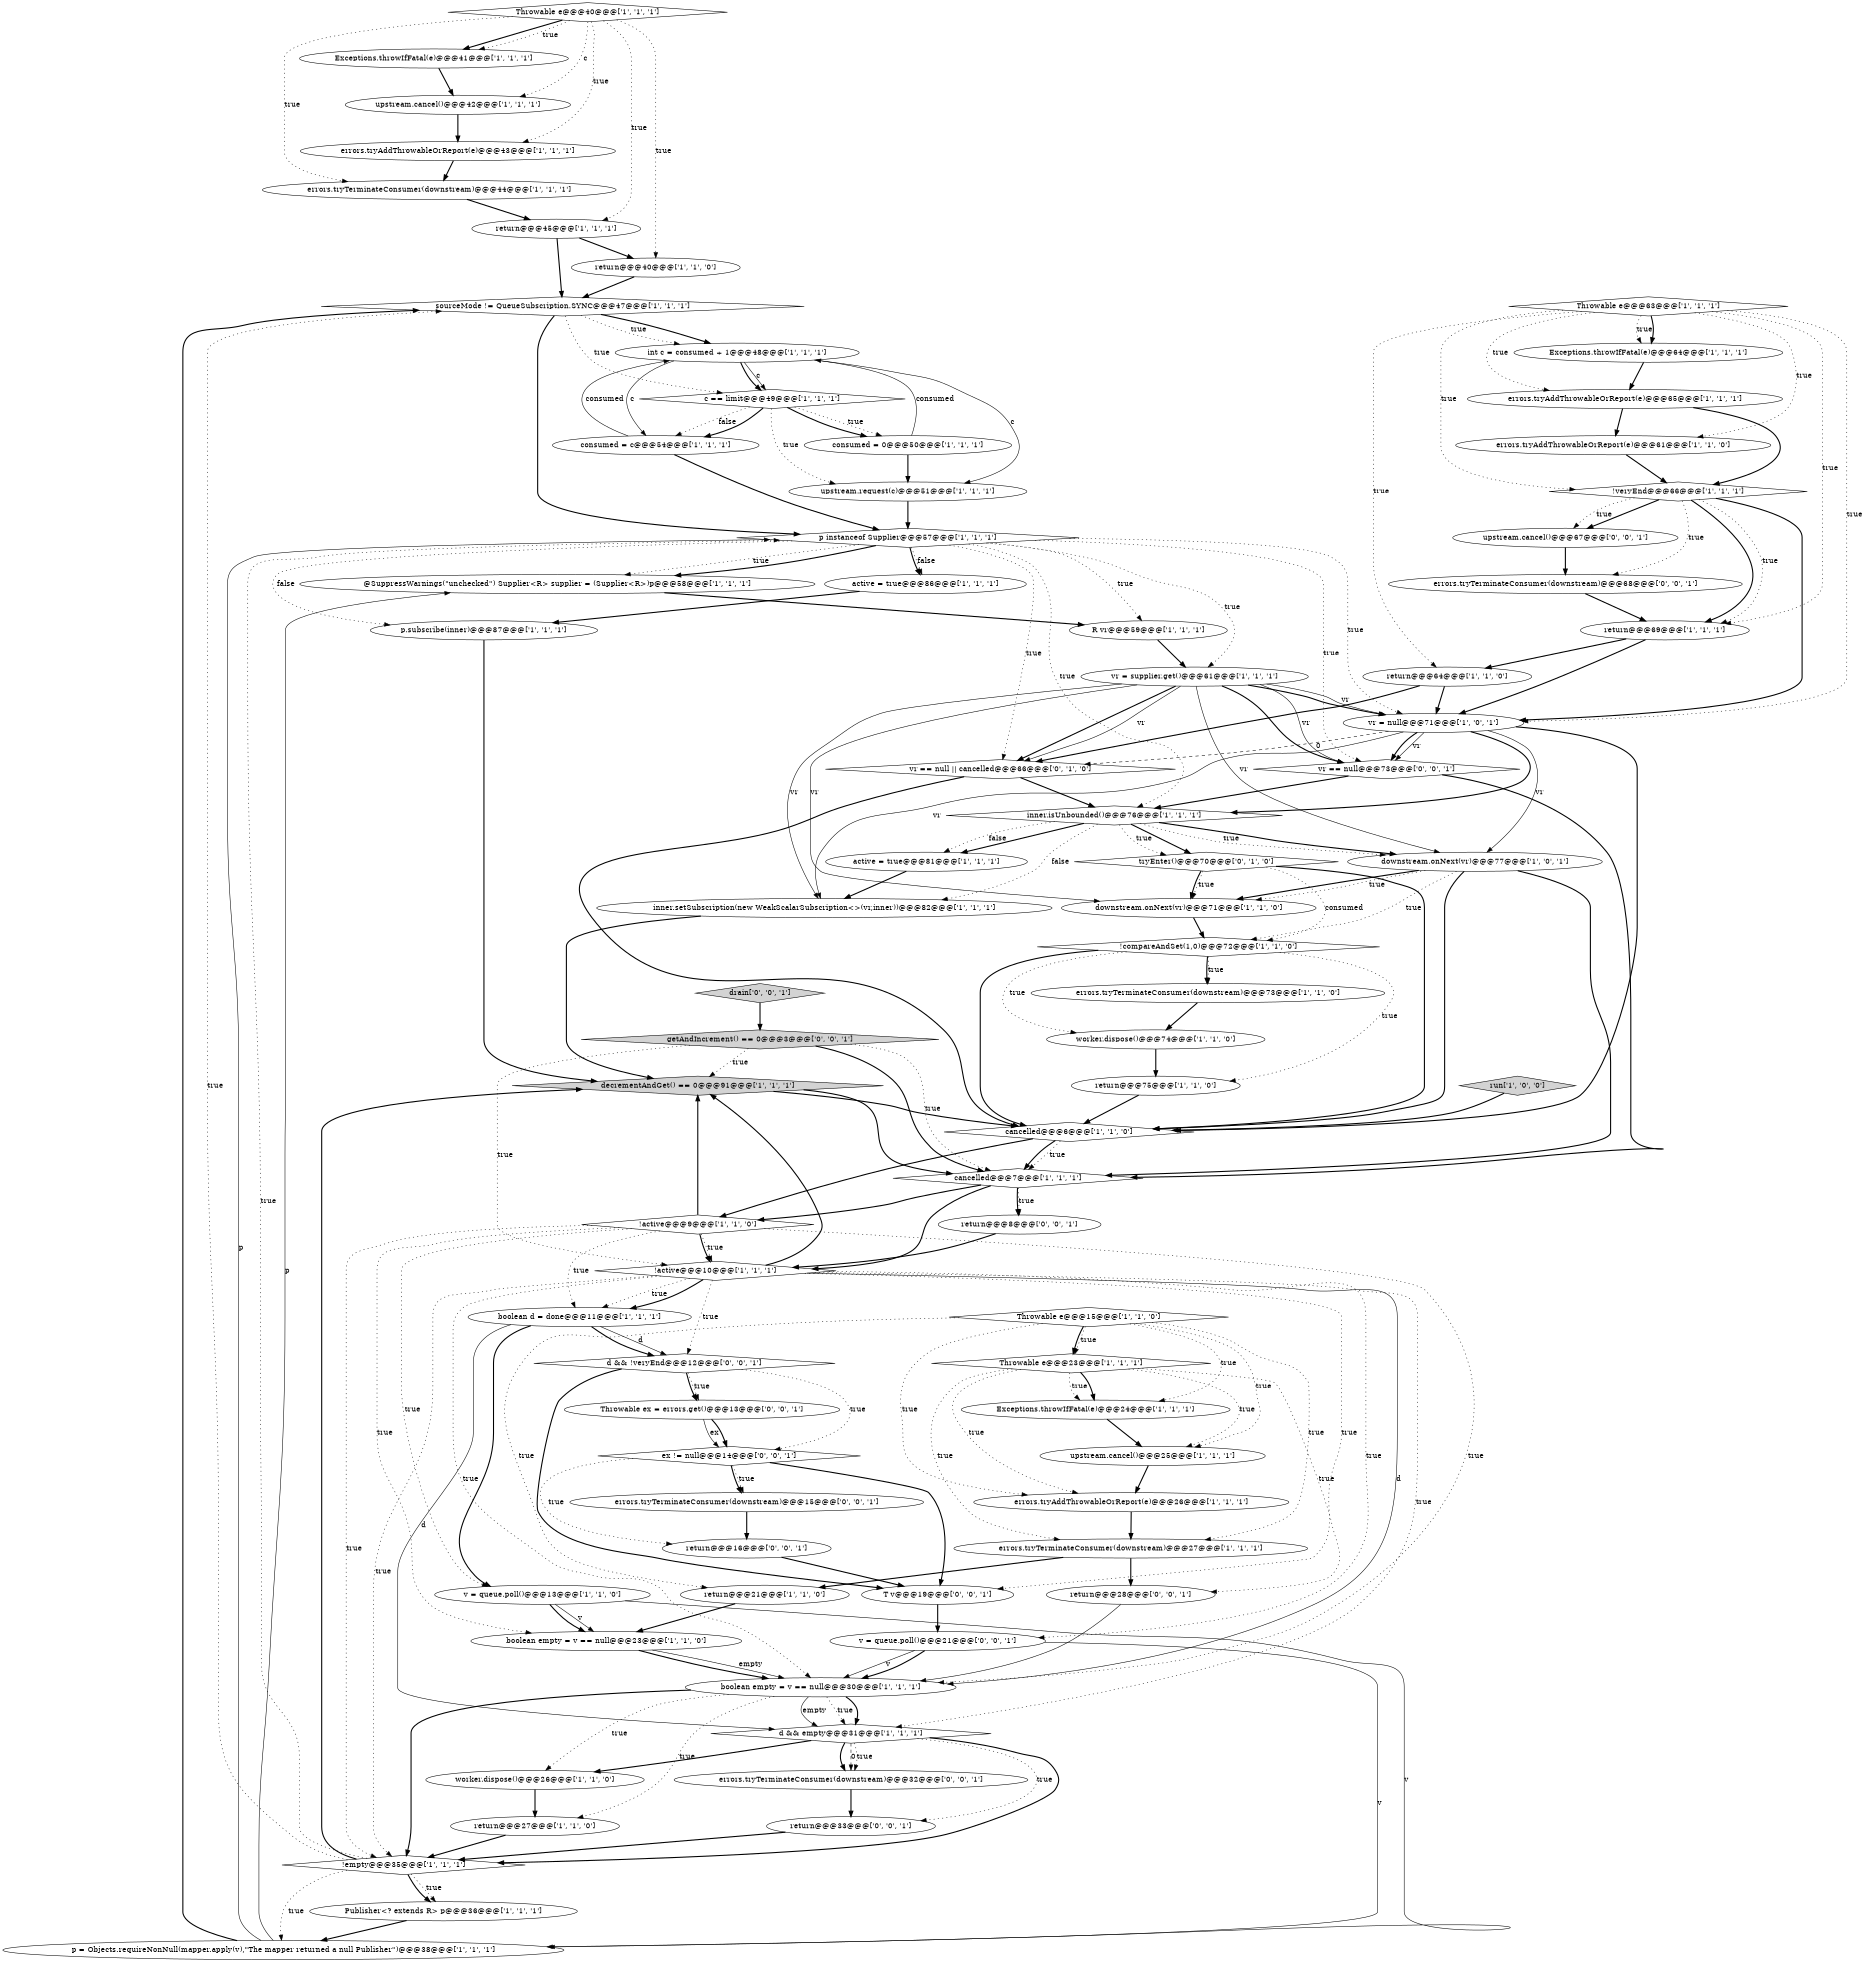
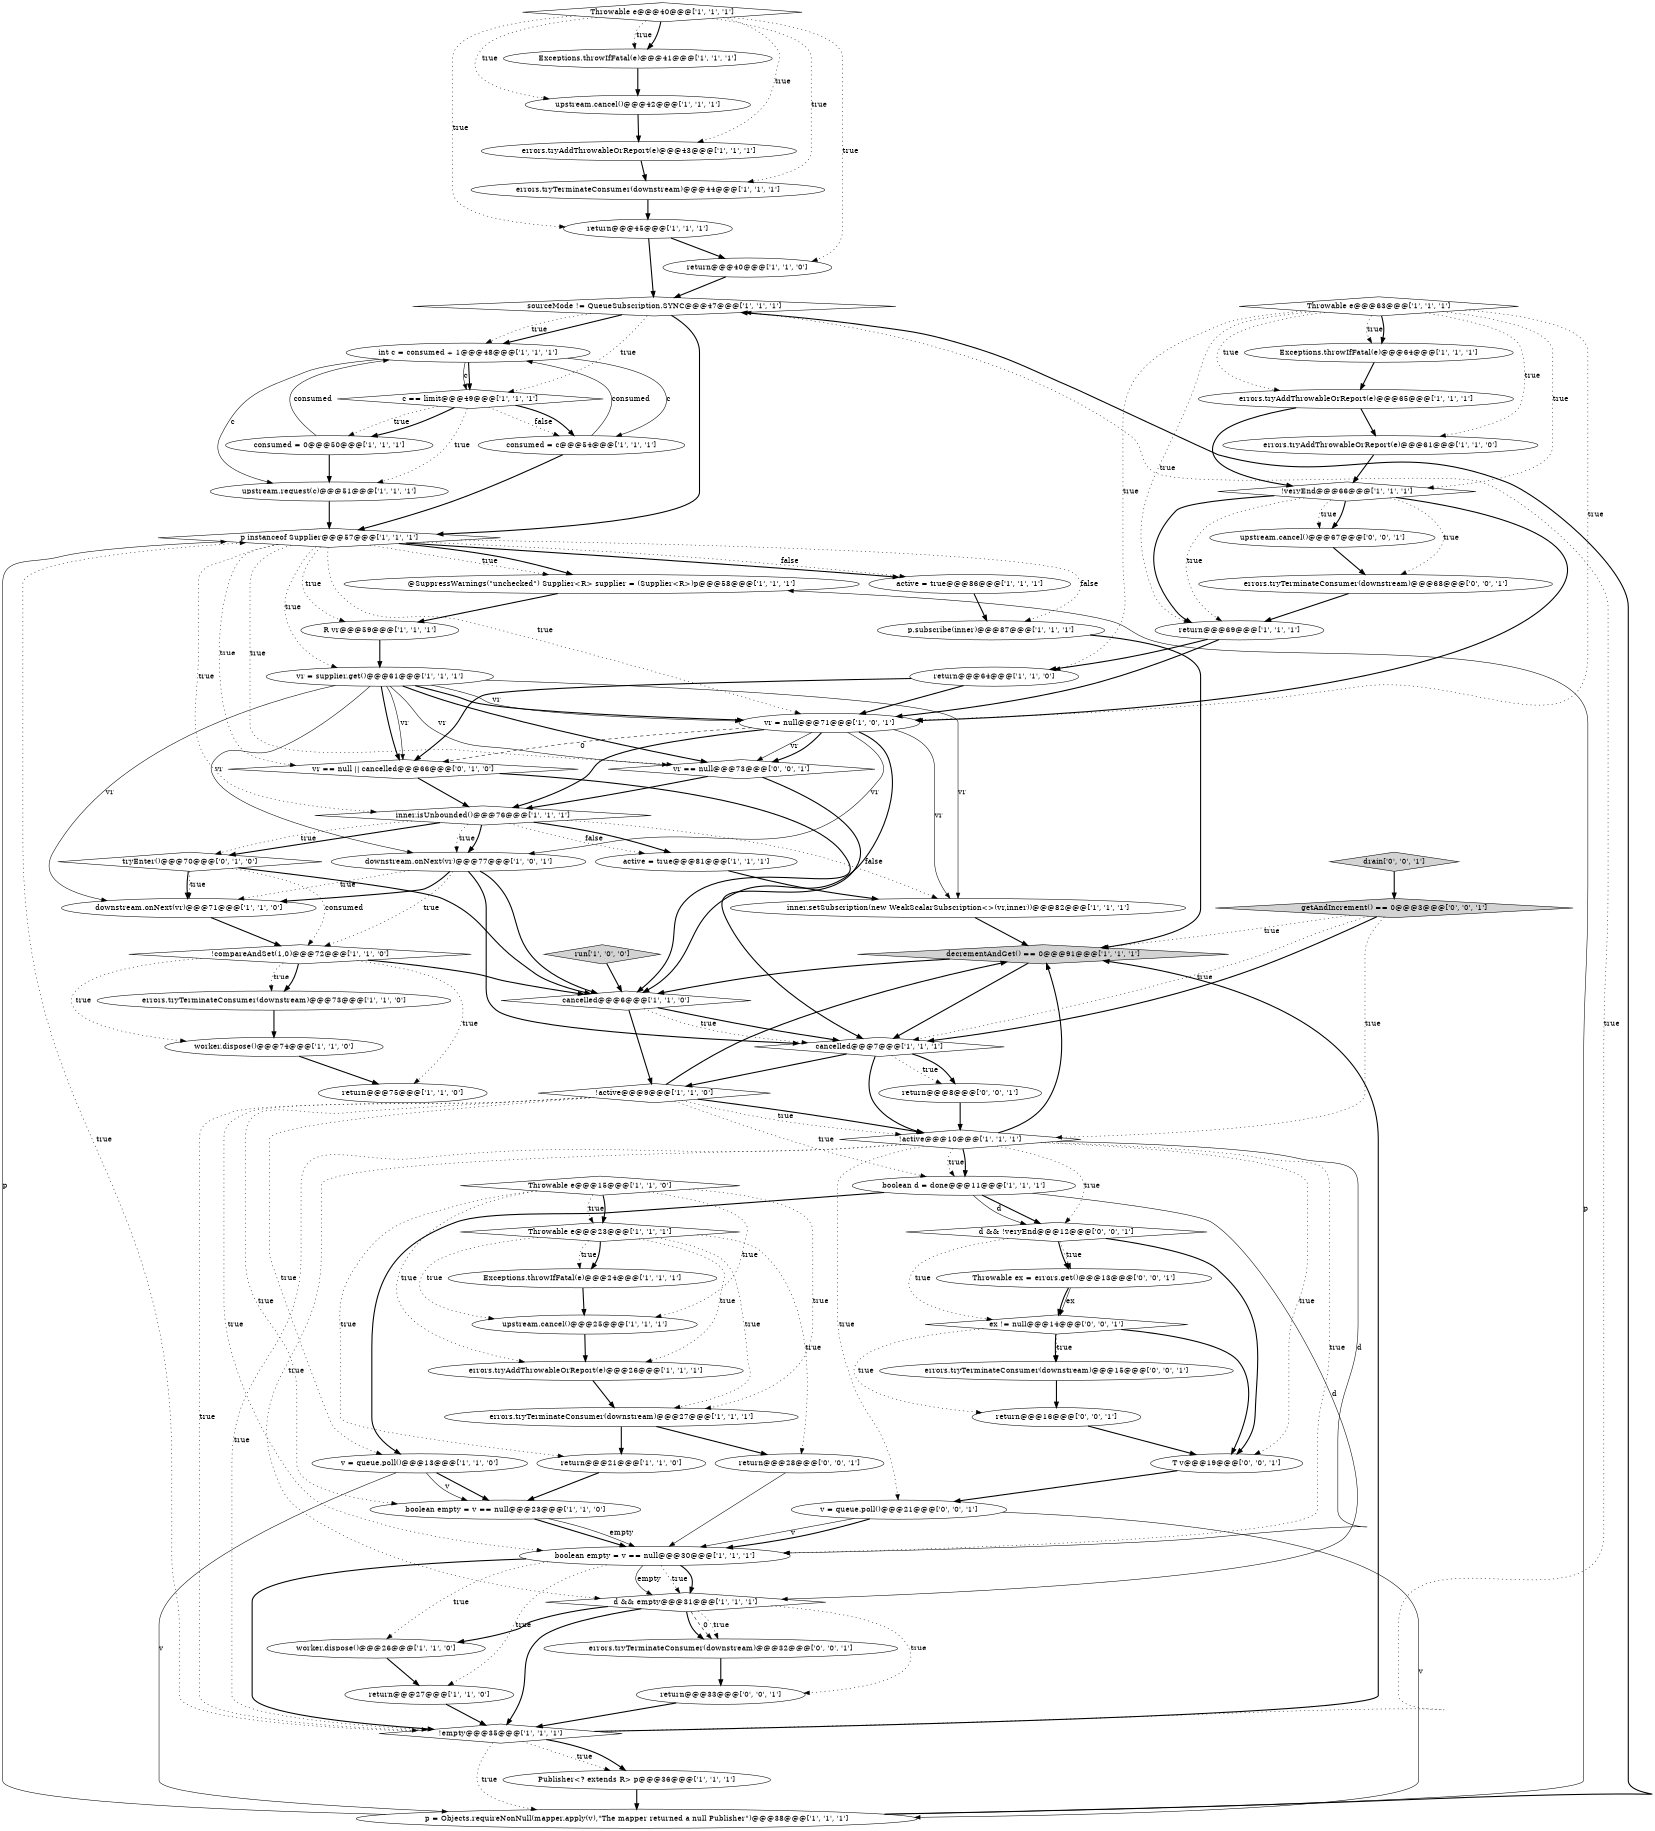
edge "Throwable e@@@40@@@['1', '1', '1']" -> "upstream.cancel()@@@42@@@['1', '1', '1']": label "c" -> "true"
edge "return@@@75@@@['1', '1', '0']" -> "cancelled@@@6@@@['1', '1', '0']": removed
edge "Throwable e@@@15@@@['1', '1', '0']" -> "Exceptions.throwIfFatal(e)@@@24@@@['1', '1', '1']": removed, label "true"
